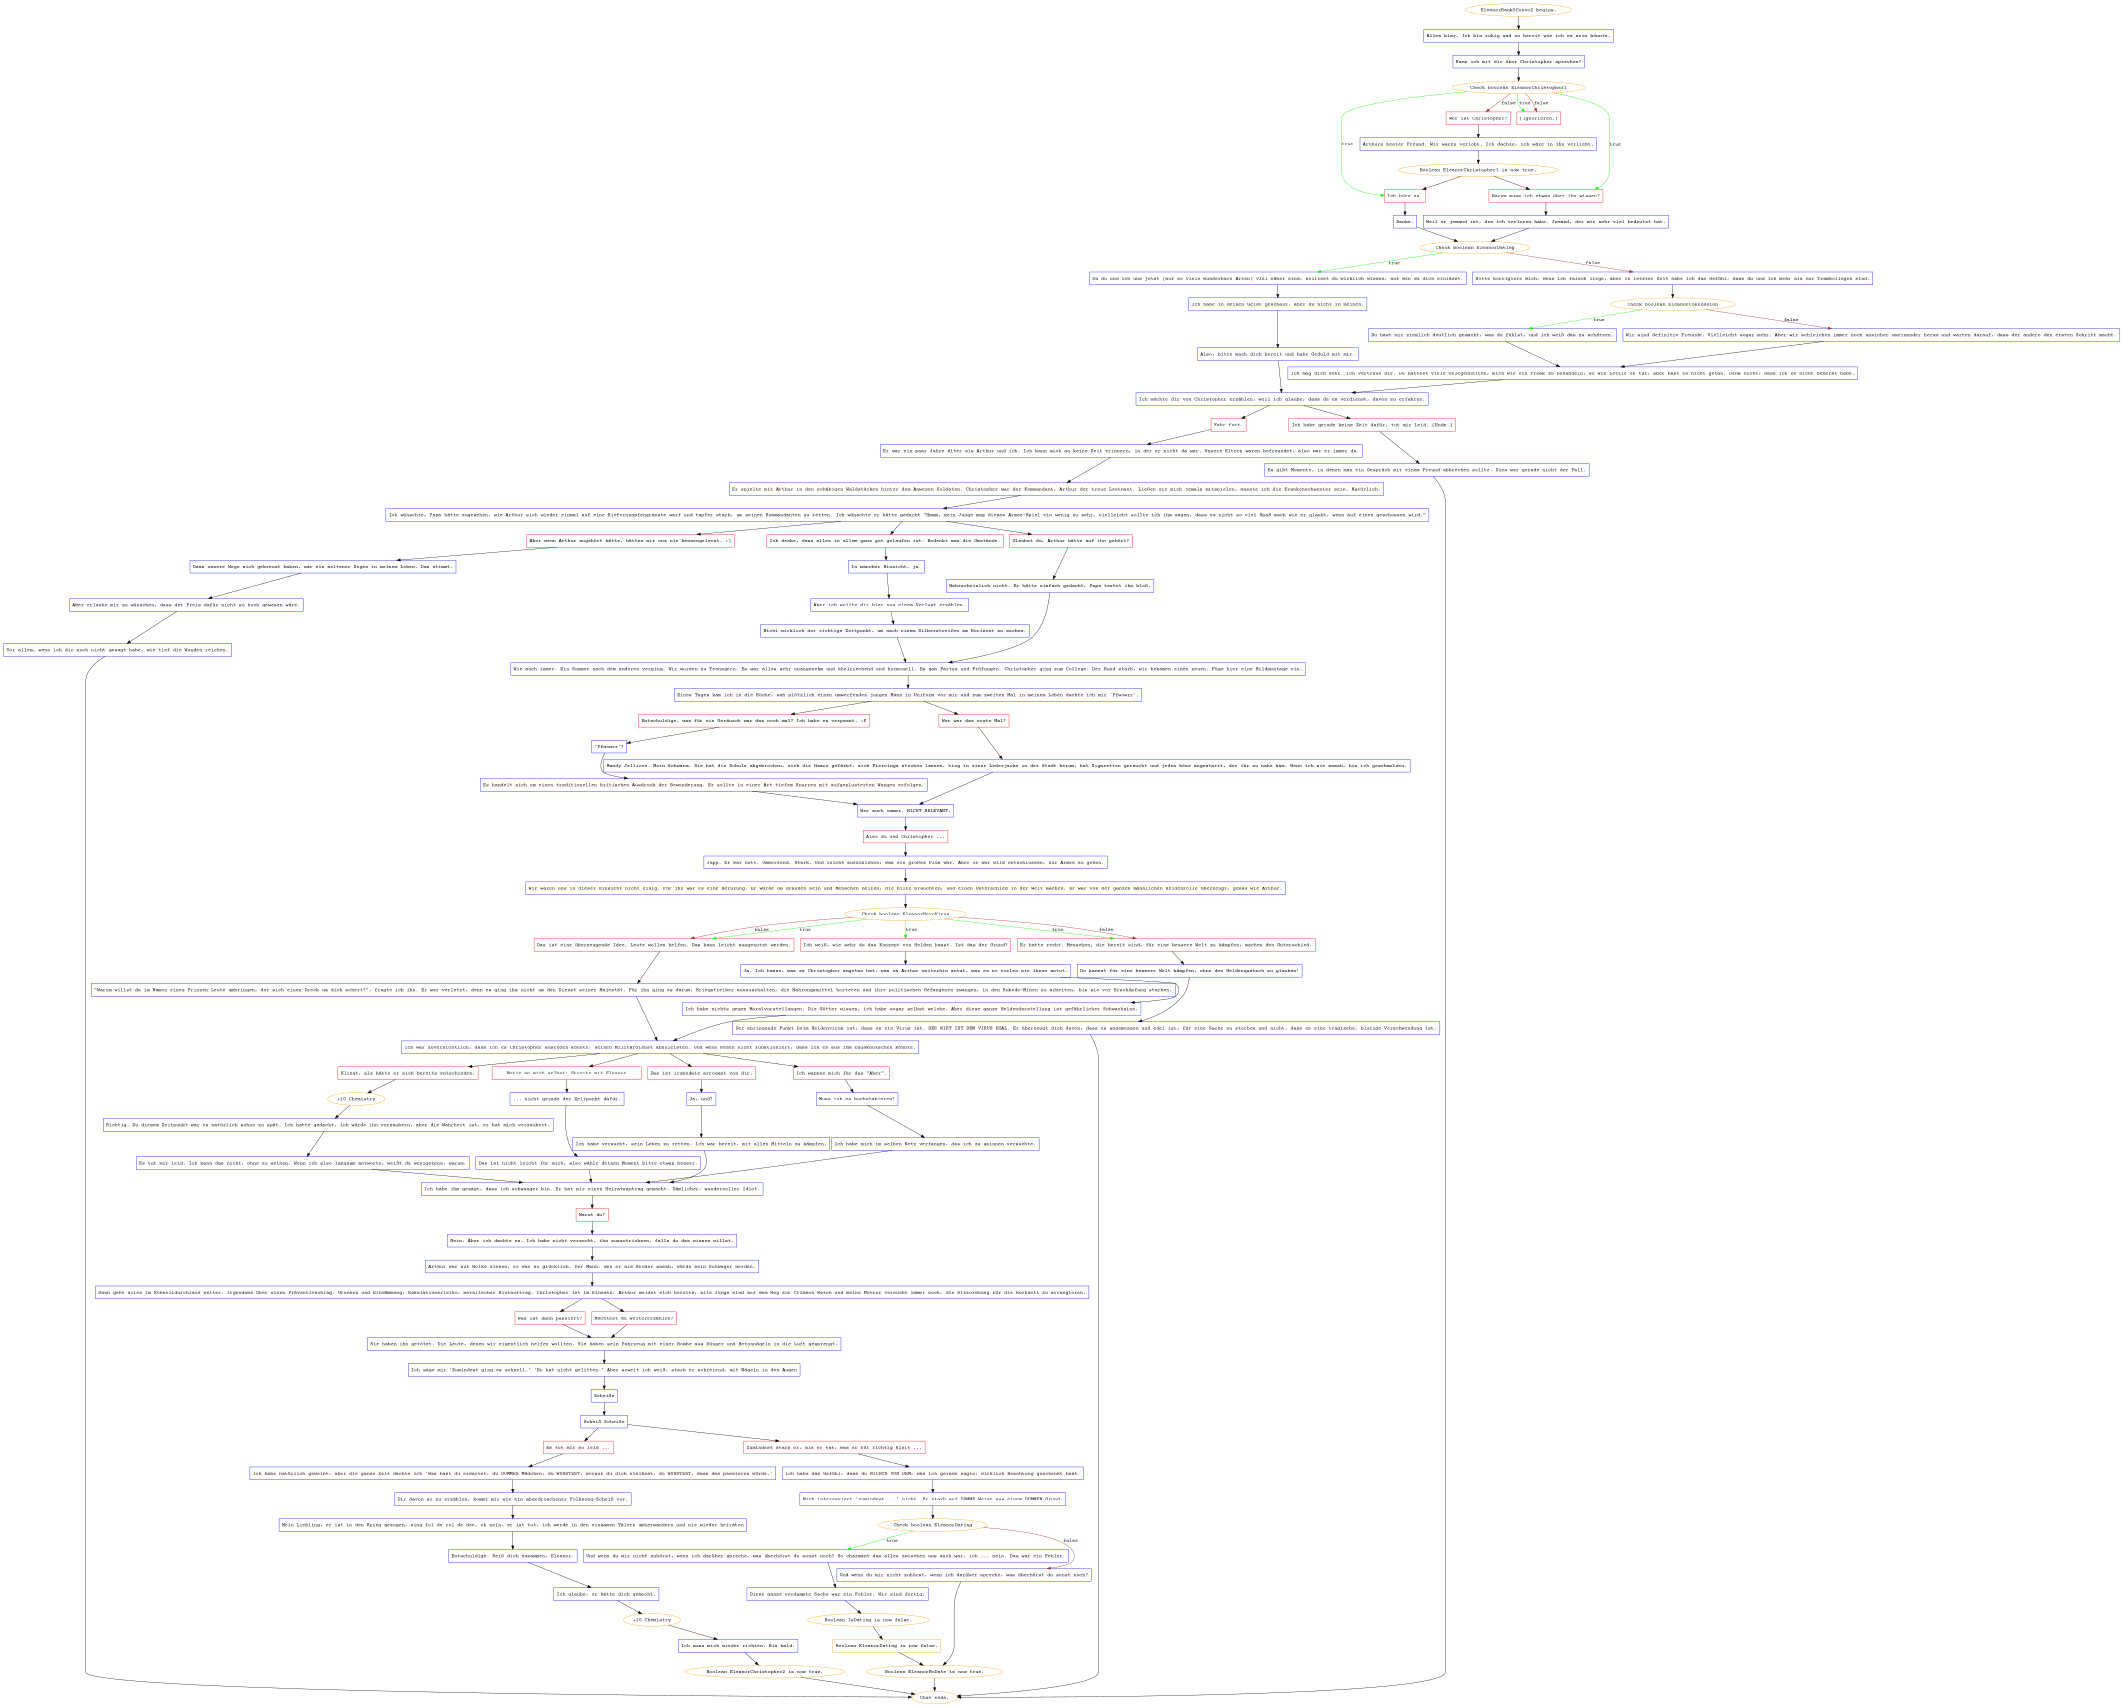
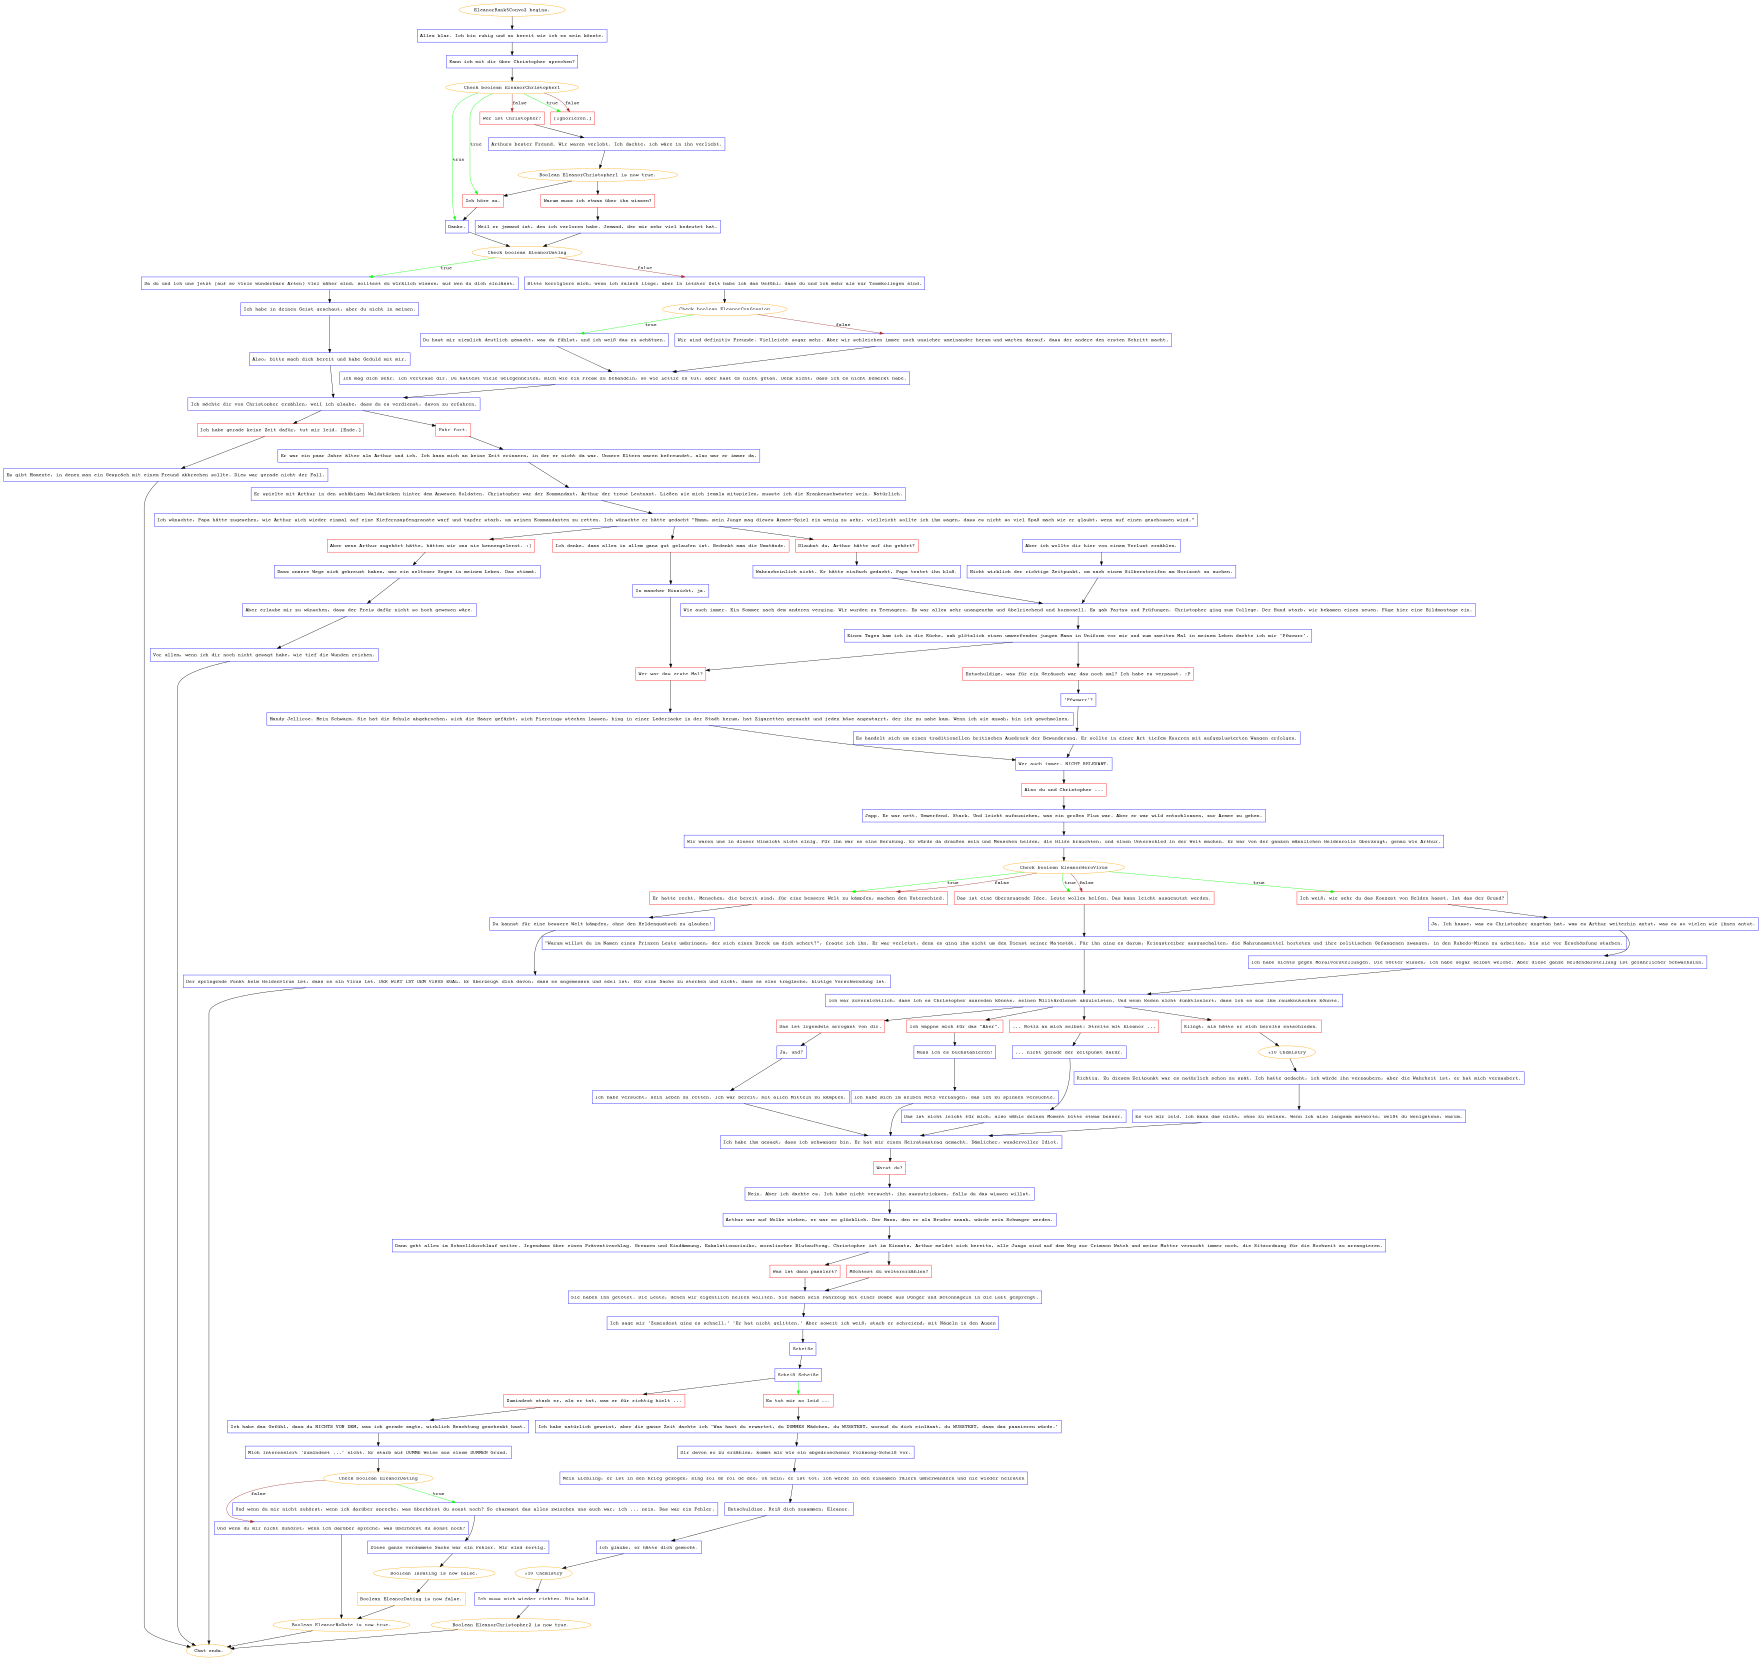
edge "Check boolean EleanorChristopher1" -> "Warum muss ich etwas über ihn wissen?": now "Check boolean EleanorChristopher1" -> "Danke."
edge "In mancher Hinsicht, ja." -> "Aber ich wollte dir hier von einem Verlust erzählen.": now "In mancher Hinsicht, ja." -> "Wer war das erste Mal?"
edge "Scheiß Scheiße" -> "Es tut mir so leid ...": color black -> green
